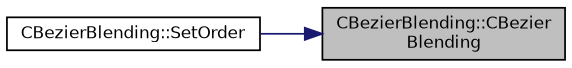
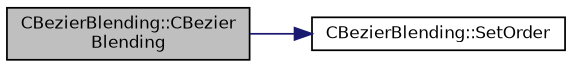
edge "CBezierBlending::SetOrder" -> "CBezierBlending::CBezier Blending": reversed
